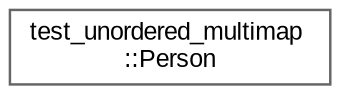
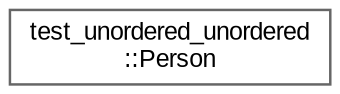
node "test_unordered_multimap ::Person": label "test_unordered_multimap ::Person" -> "test_unordered_unordered ::Person"
